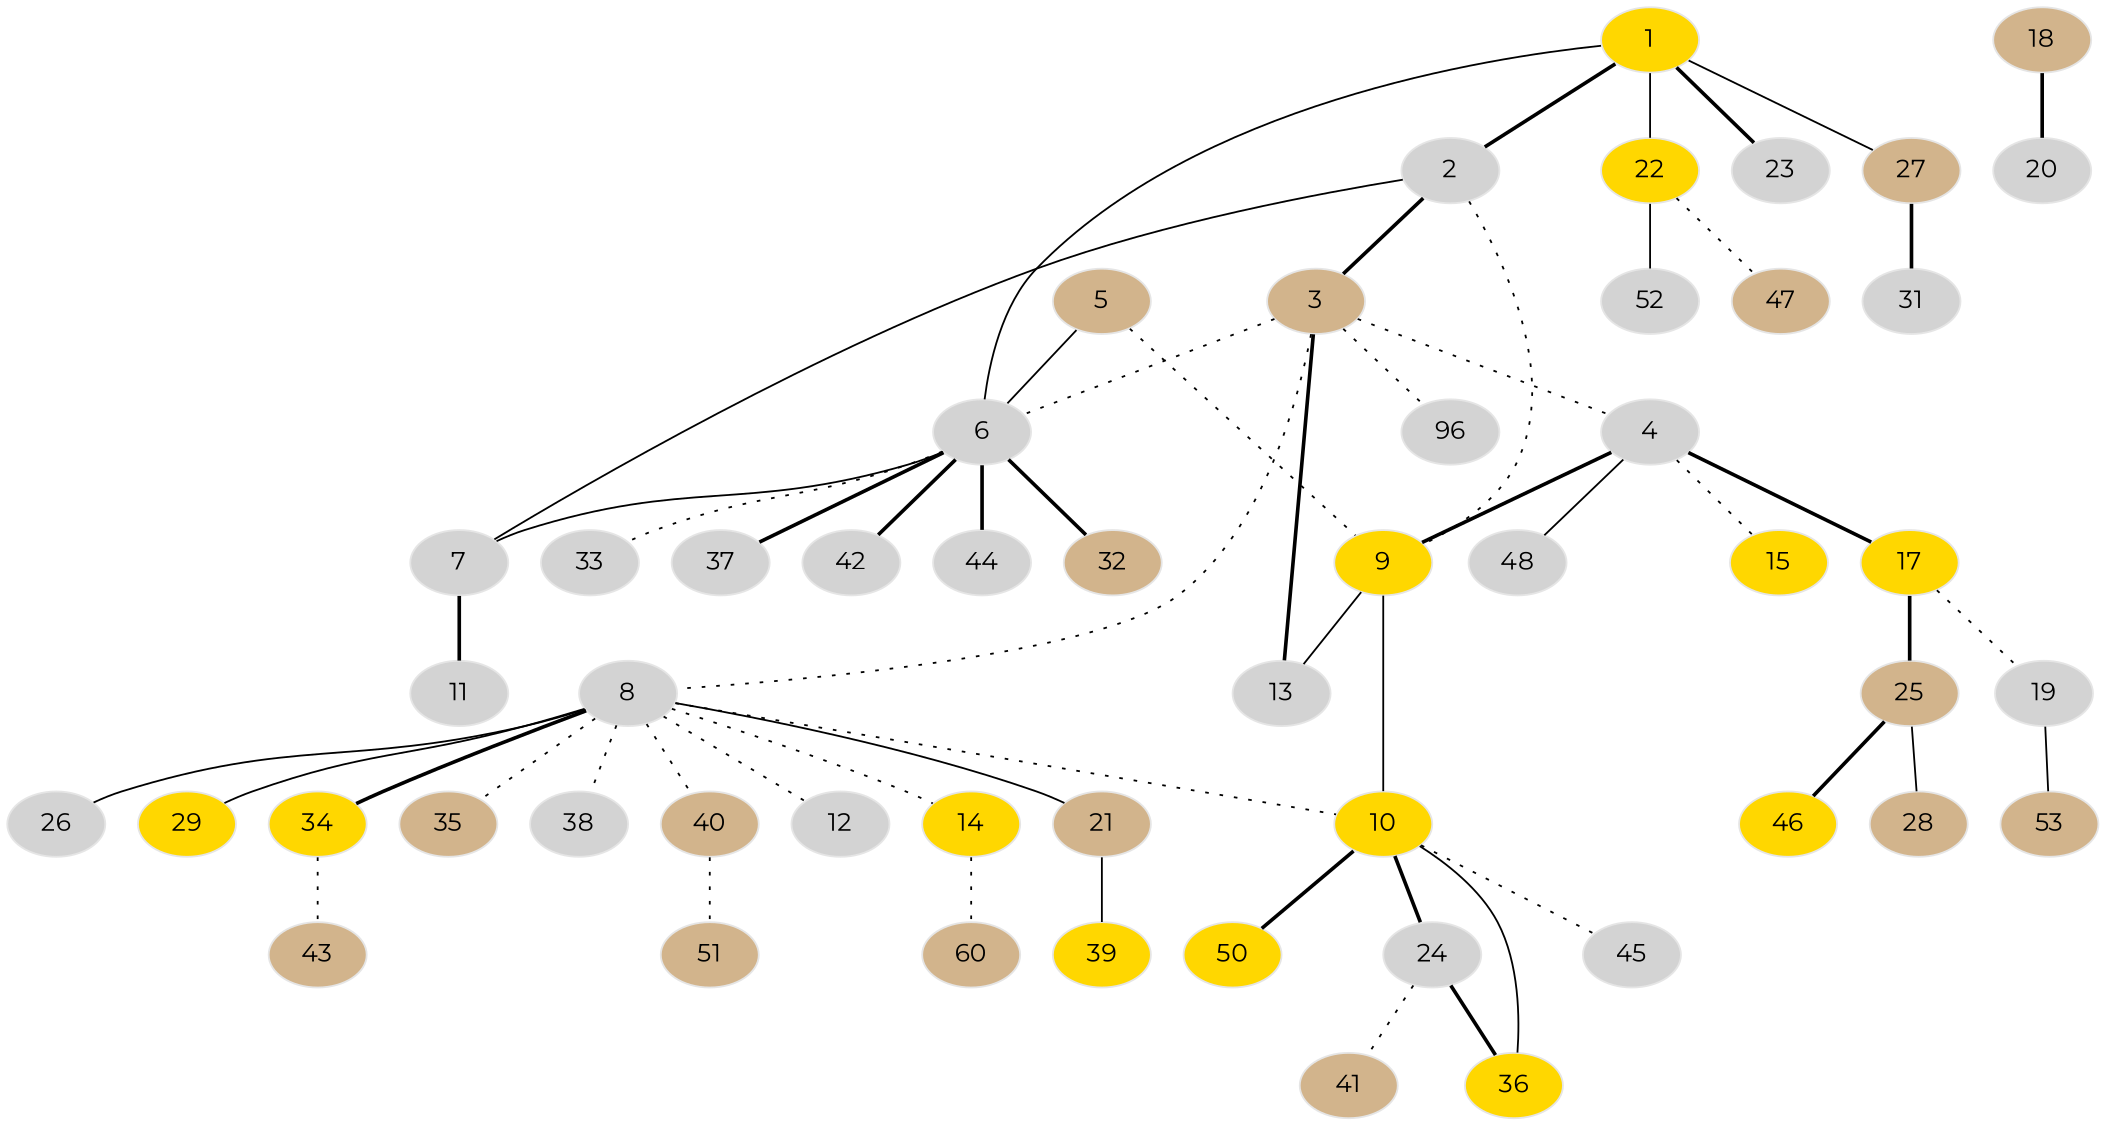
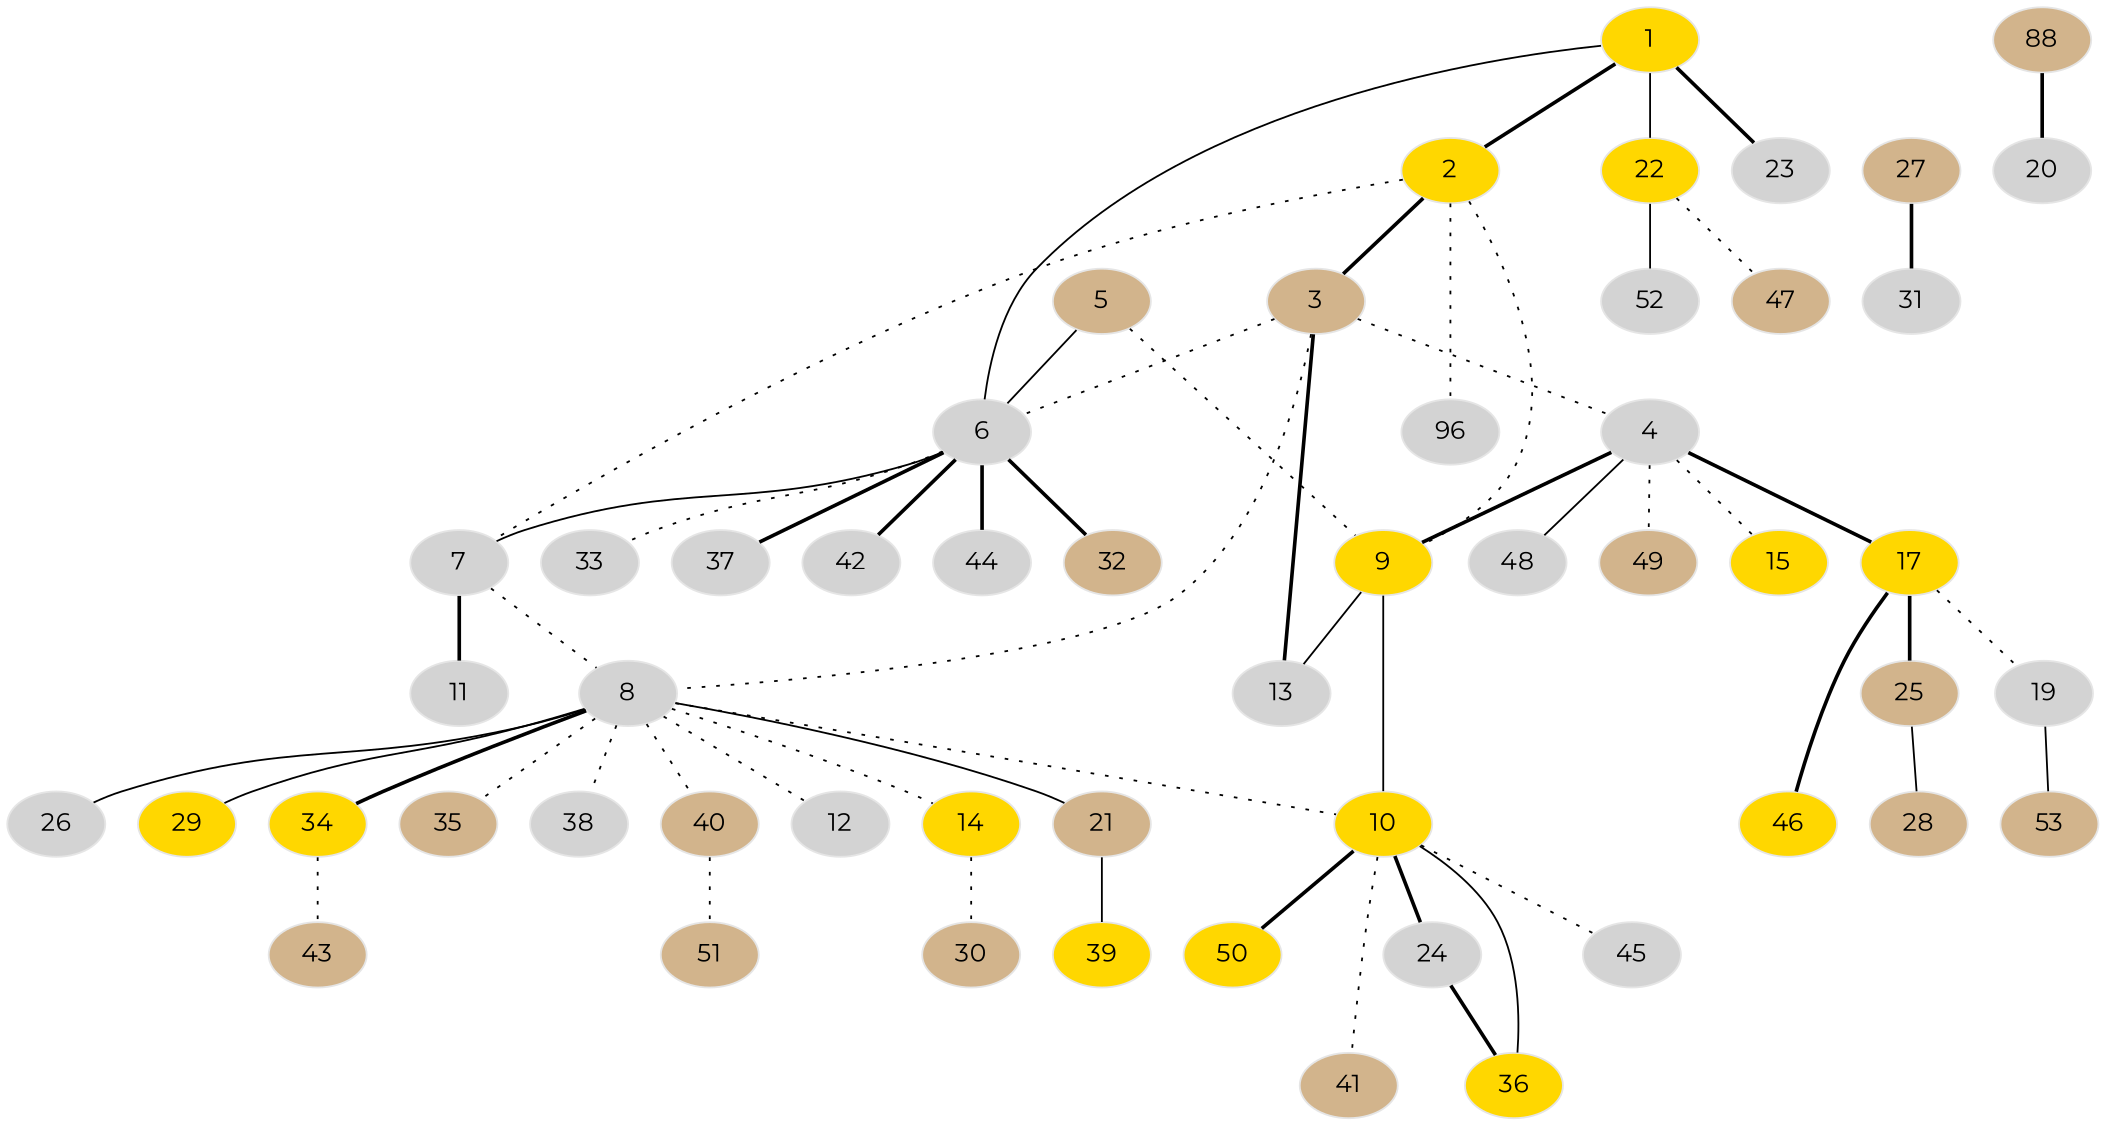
node "18": label "18" -> "88"
edge "1" -- "27": removed
node "2": fillcolor lightgrey -> gold
edge "2" -- "7": style solid -> dotted
edge "3" -- "96": now "2" -- "96"
node "49": added
edge "7" -- "8": added
edge "25" -- "46": now "17" -- "46"
node "60": label "60" -> "30"
edge "24" -- "41": now "10" -- "41"
